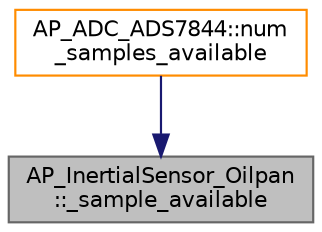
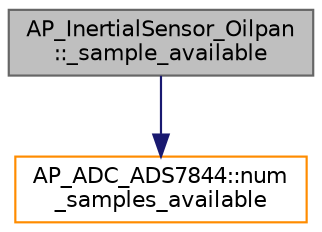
edge "AP_ADC_ADS7844::num _samples_available" -> "AP_InertialSensor_Oilpan ::_sample_available": reversed
